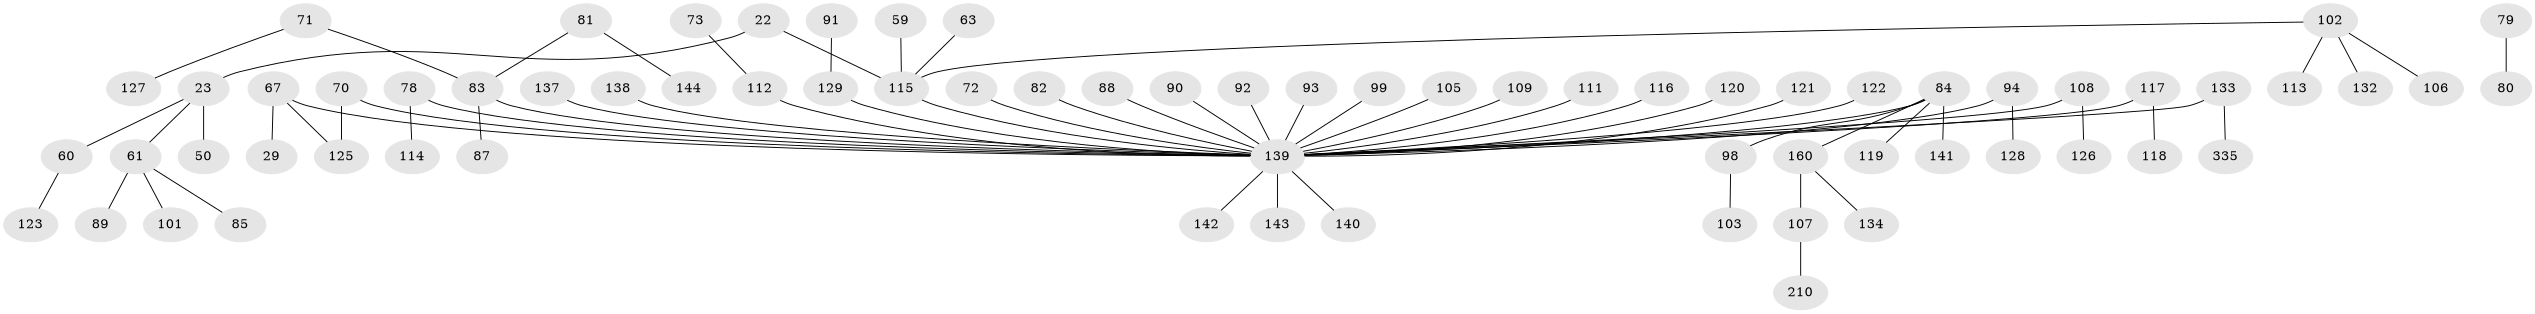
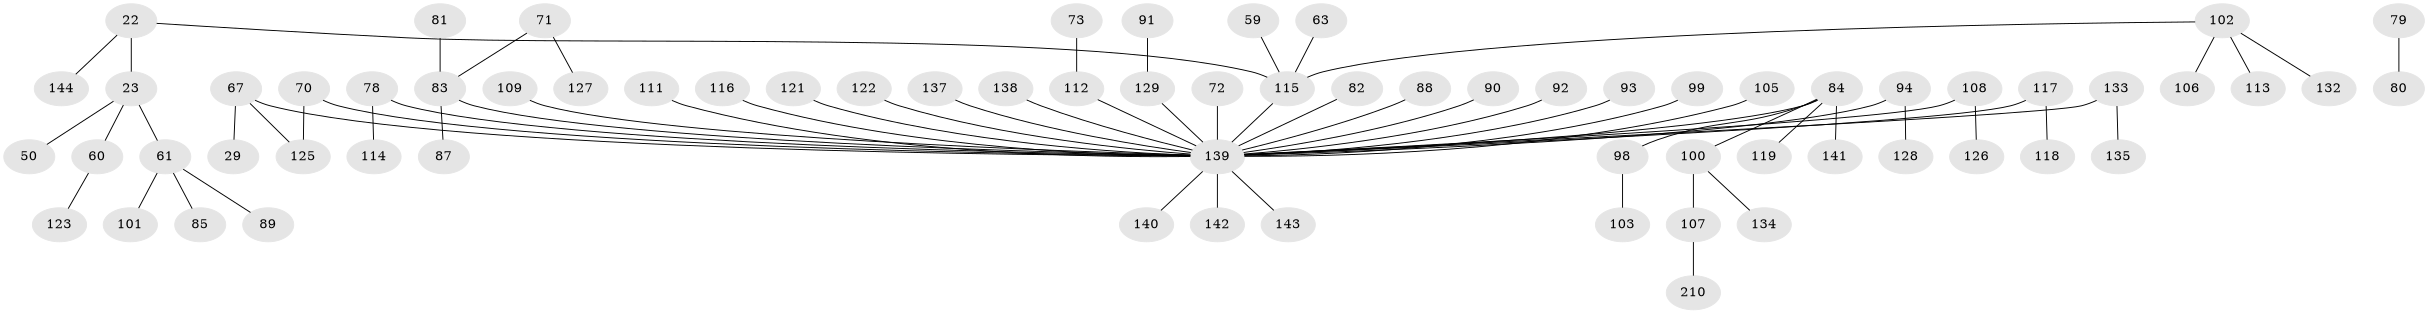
edge "81" -- "144": now "22" -- "144"
node "120": removed
node "160": label "160" -> "100"
node "335": label "335" -> "135"
